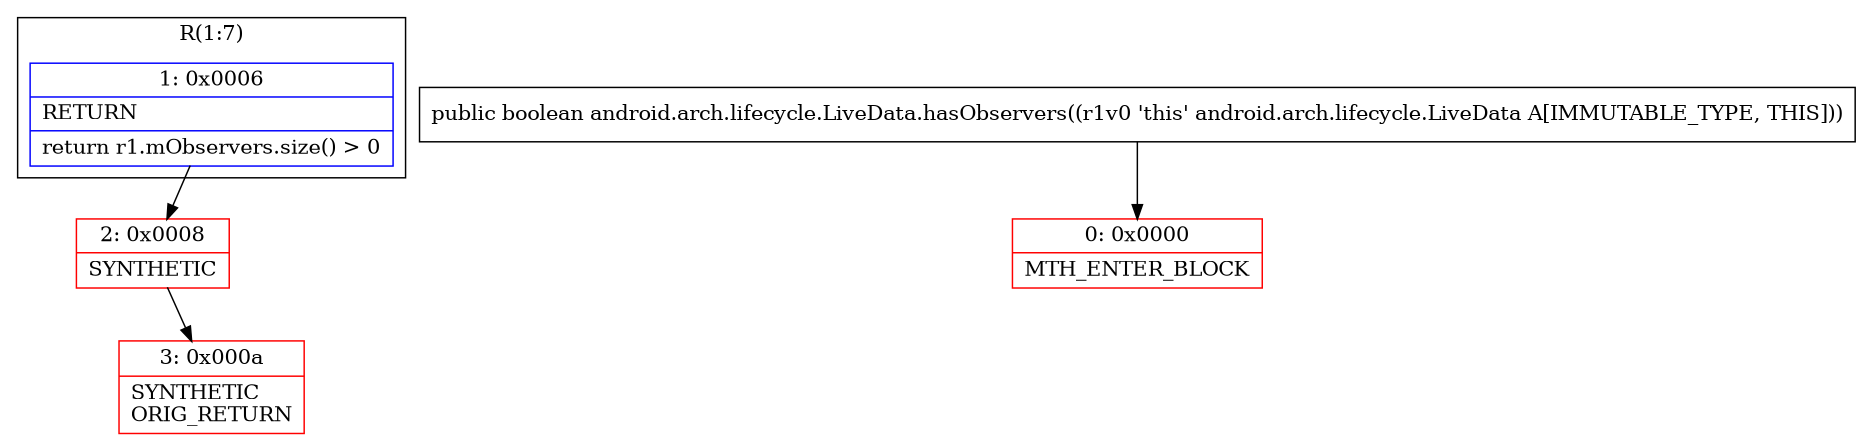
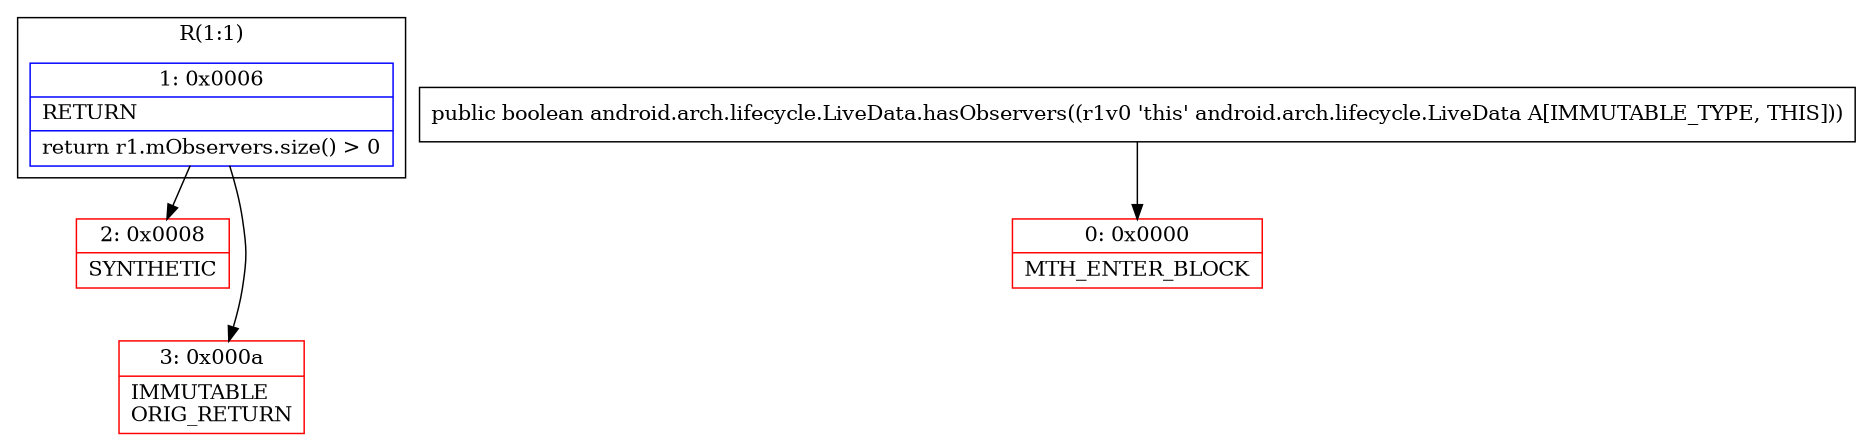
cluster "R(1:7)": label "R(1:7)" -> "R(1:1)"
edge "2: 0x0008" -> "3: 0x000a": now "1: 0x0006" -> "3: 0x000a"
node "3: 0x000a": text "SYNTHETIC" -> "IMMUTABLE"
